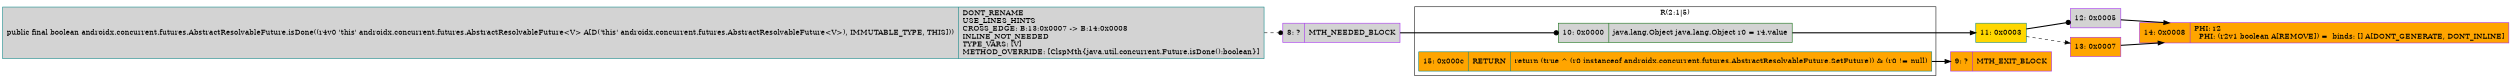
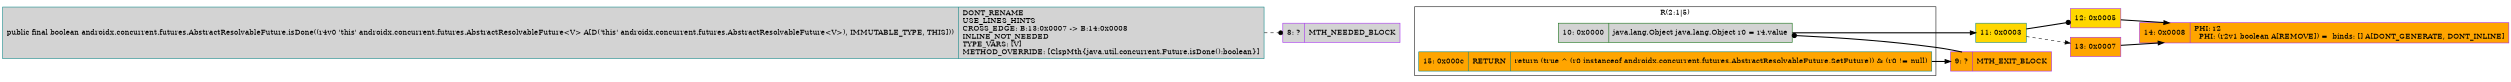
node "12: 0x0005": fillcolor lightgrey -> gold
edge "8: ?" -> "10: 0x0000": now "9: ?" -> "10: 0x0000"
